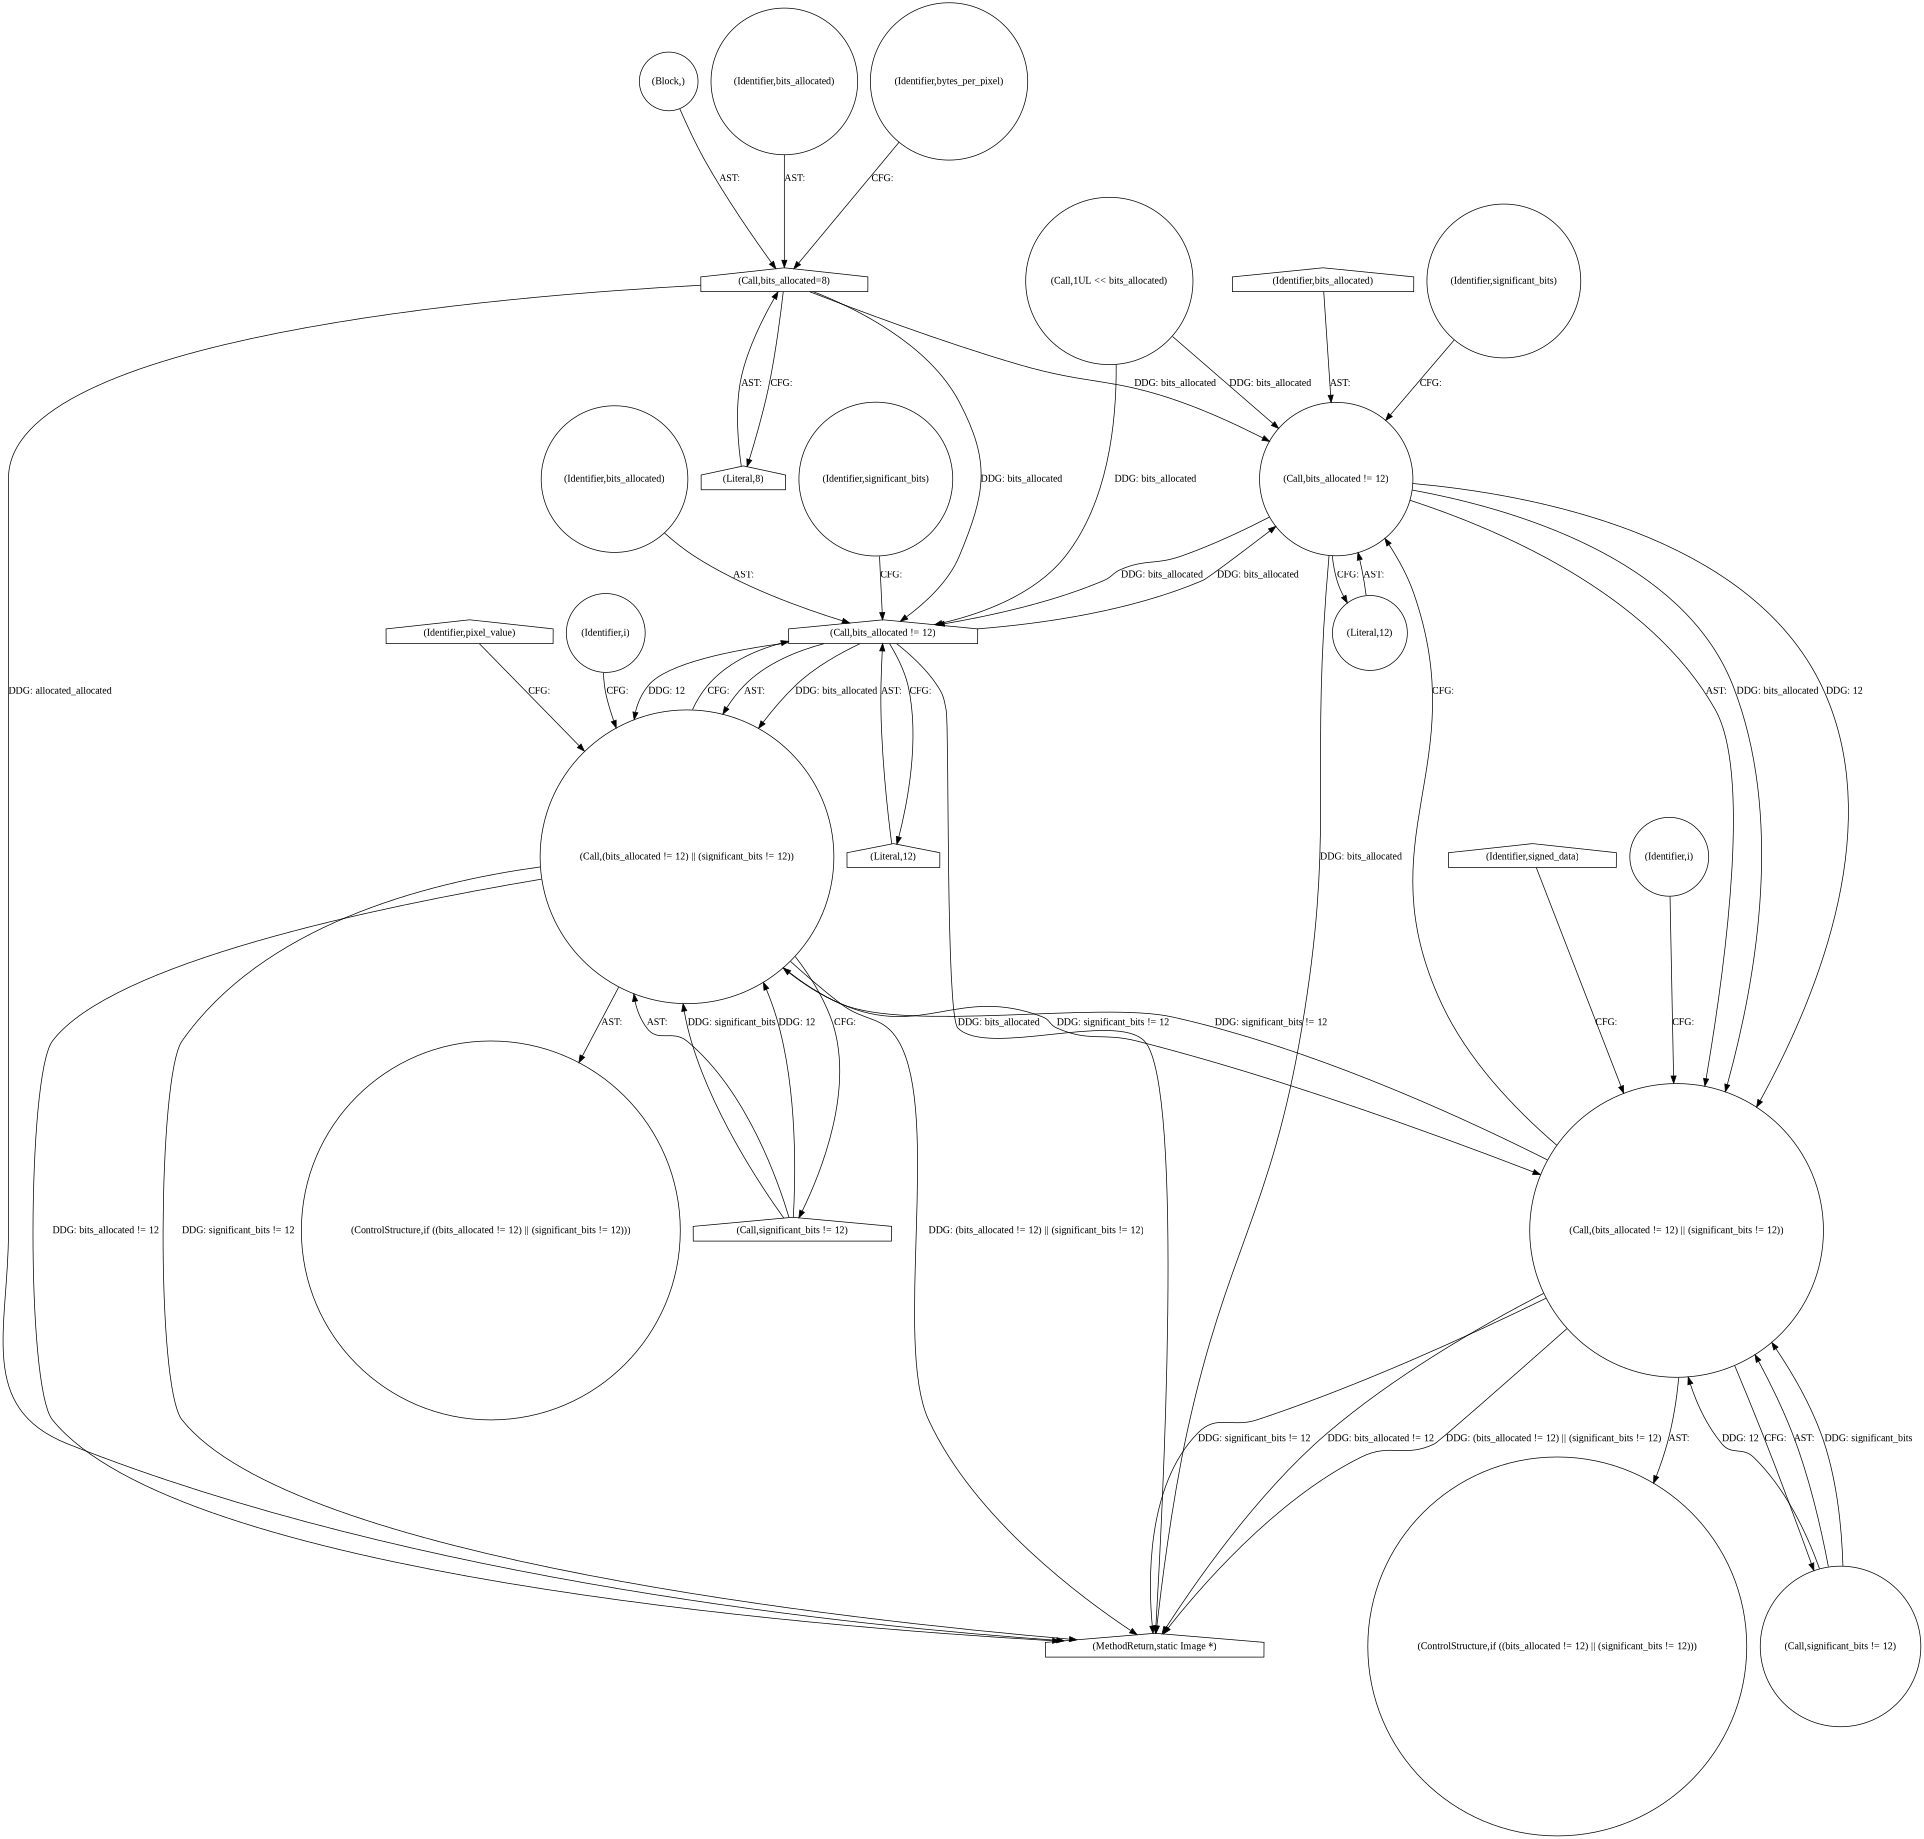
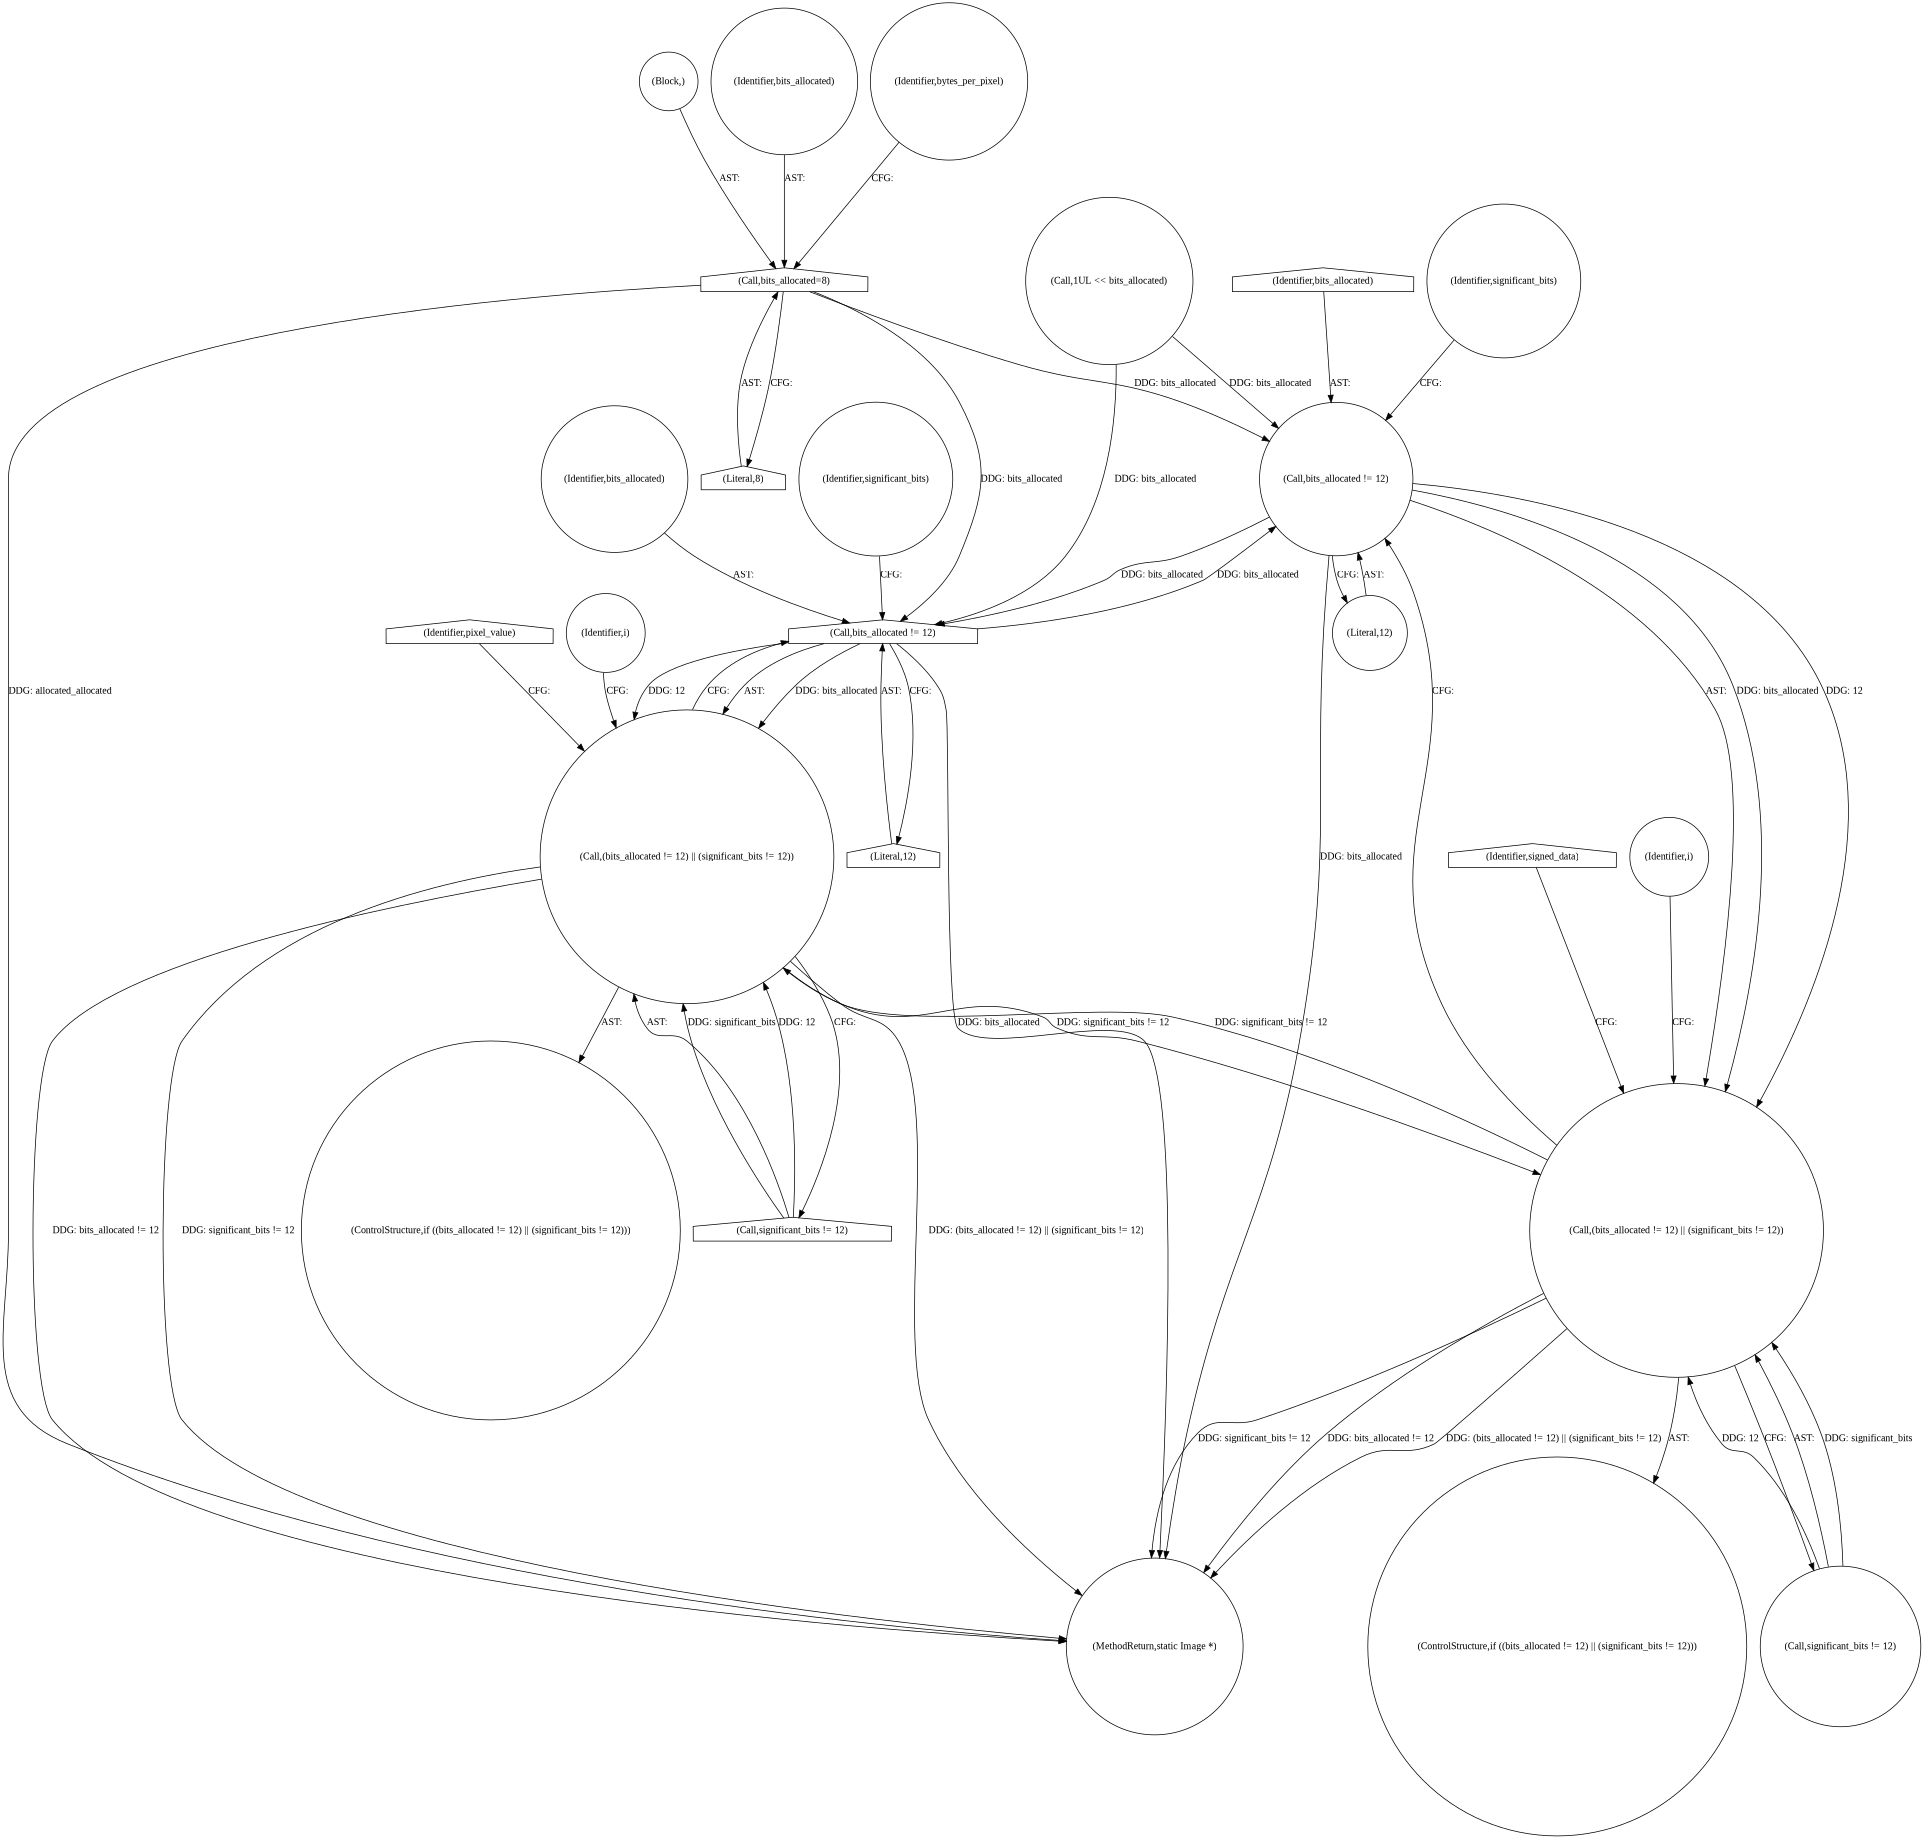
node "(MethodReturn,static Image *)": shape house -> circle
